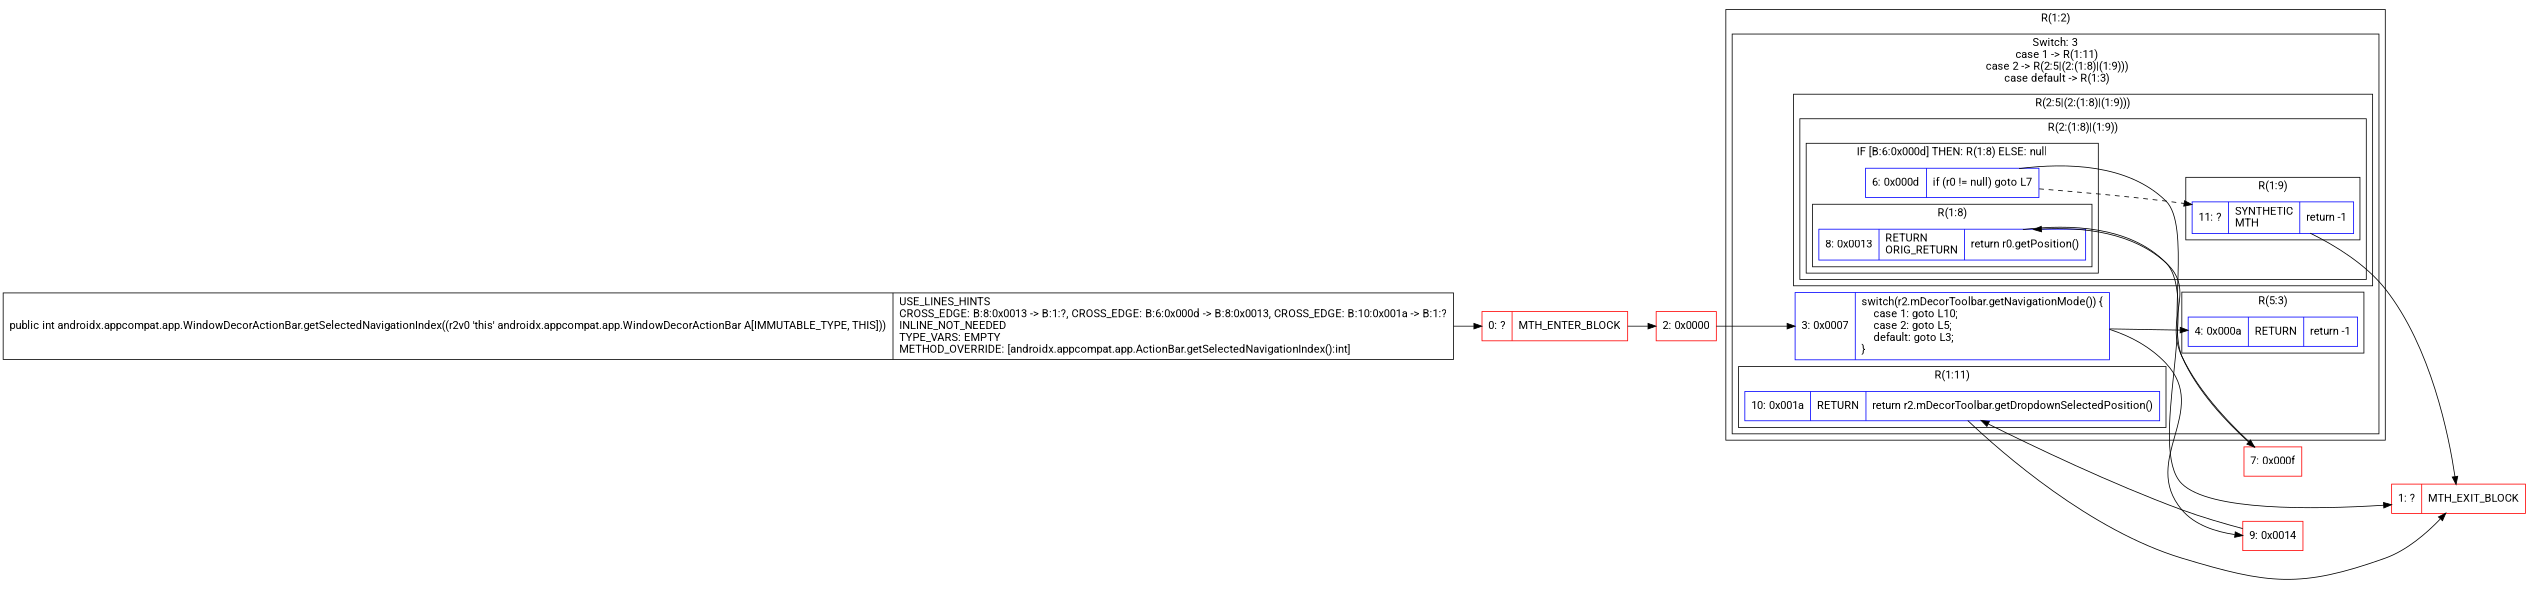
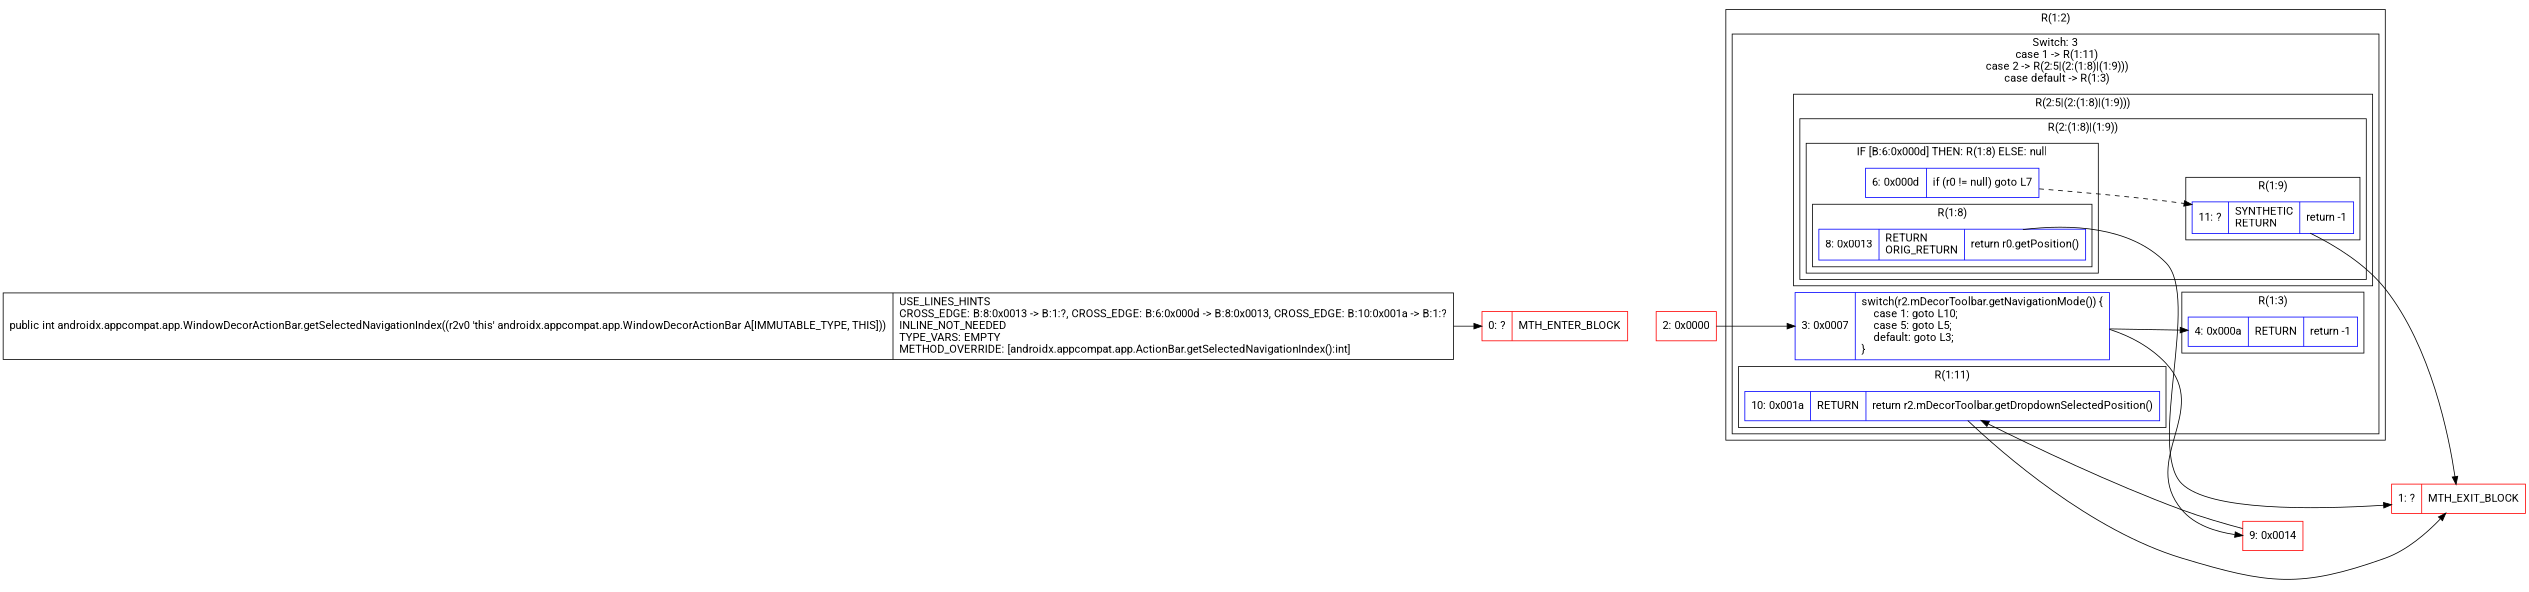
node "11: ?": text "MTH" -> "RETURN"
cluster "R(5:3)": label "R(5:3)" -> "R(1:3)"
edge "0: ?" -> "2: 0x0000": removed
node "3: 0x0007": text "case 2: goto L5;" -> "case 5: goto L5;"
node "7: 0x000f": removed
